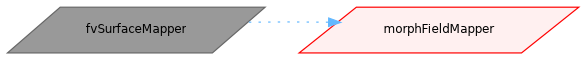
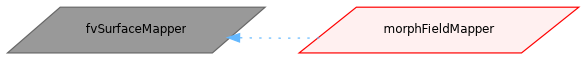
edge "fvSurfaceMapper" -> "morphFieldMapper": reversed
